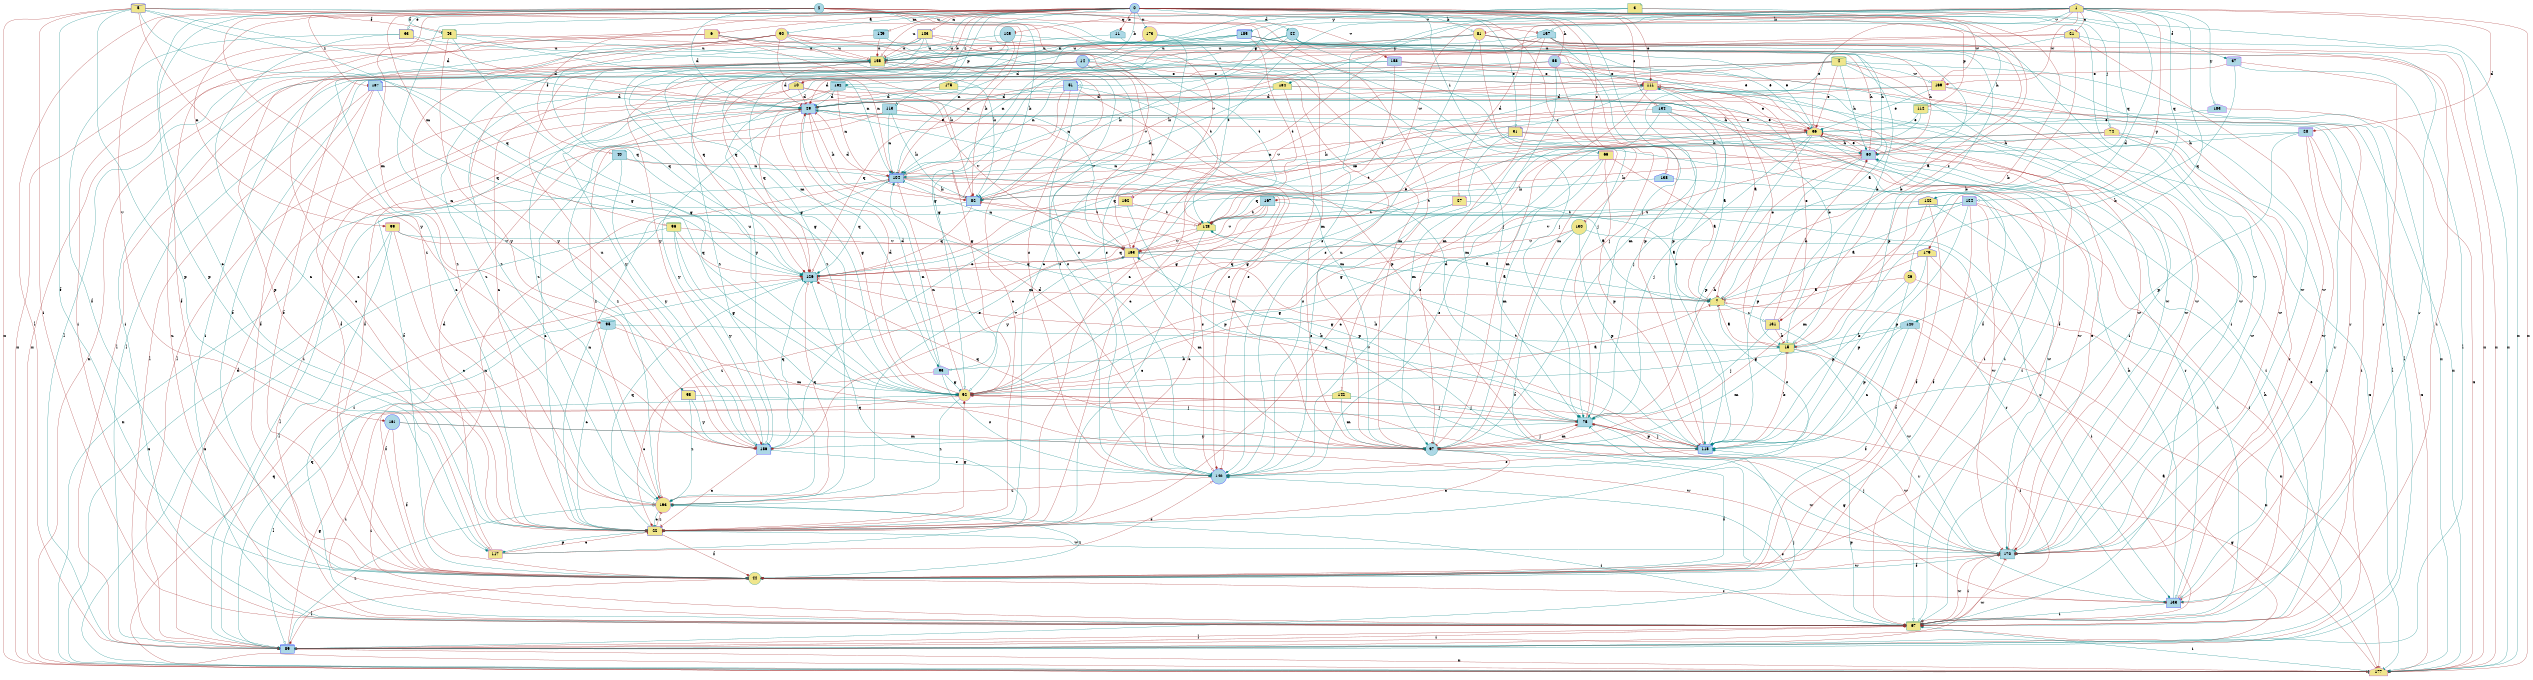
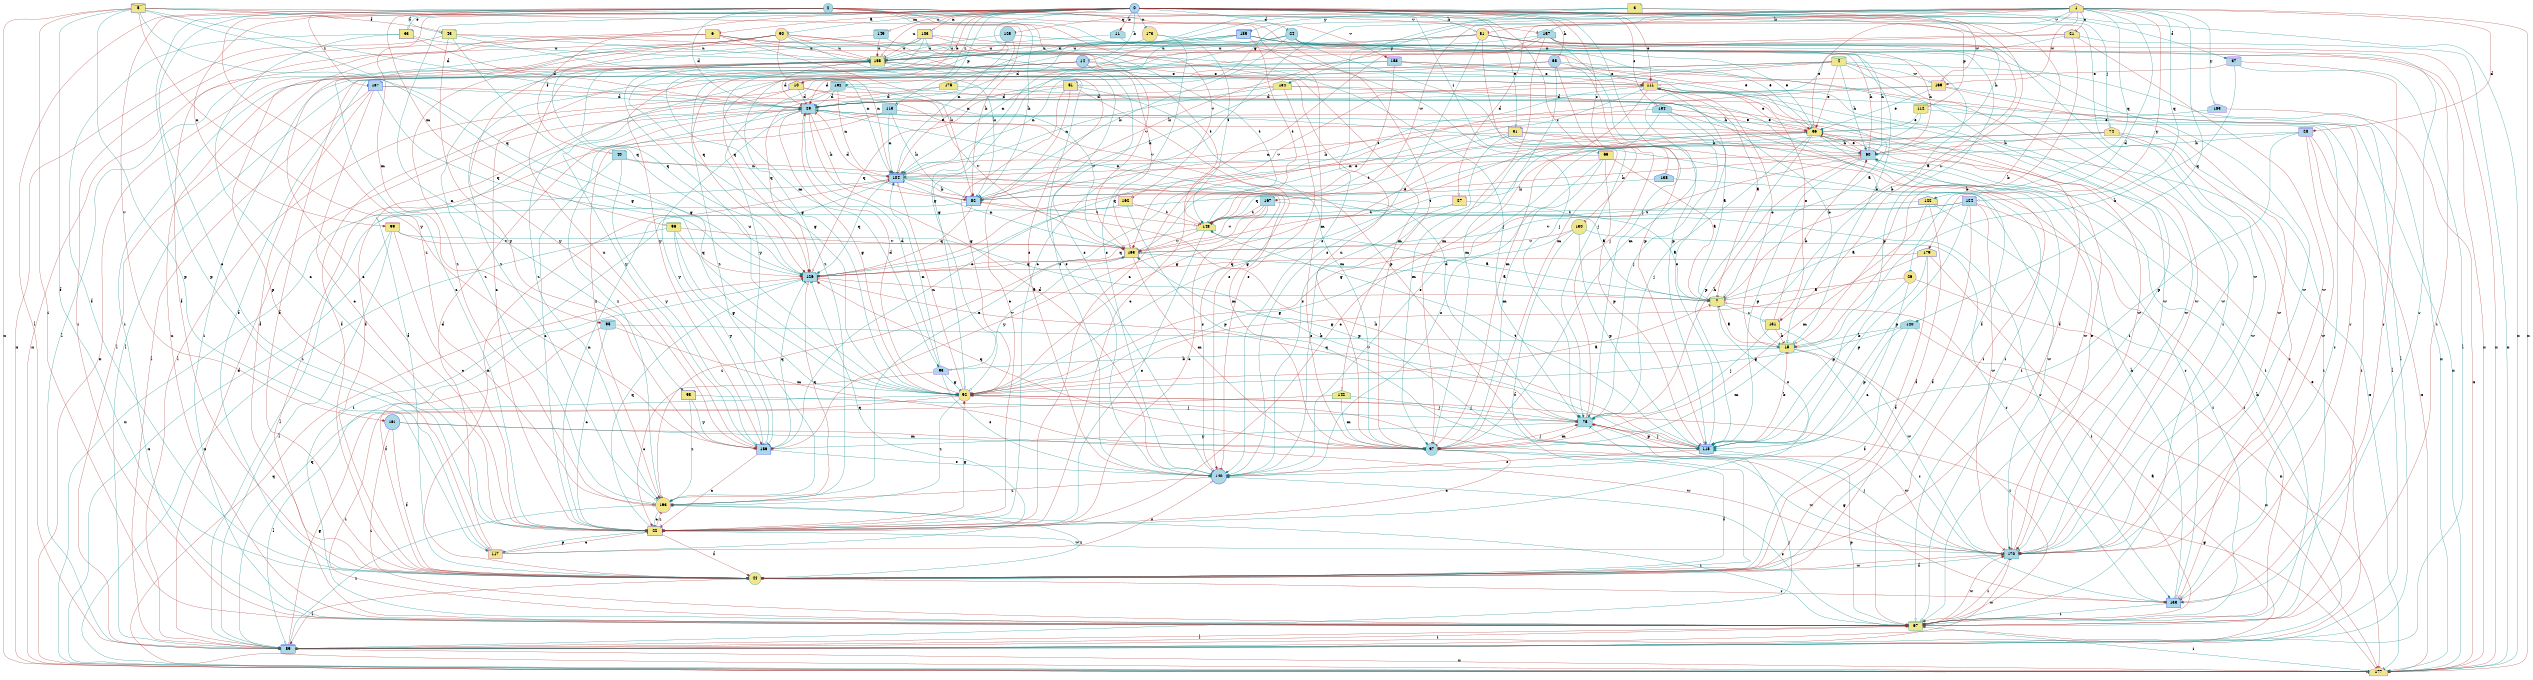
node "51": fillcolor lightblue -> khaki
edge "126" -> "7": label "m" -> "a"
node "7": shape house -> cylinder
